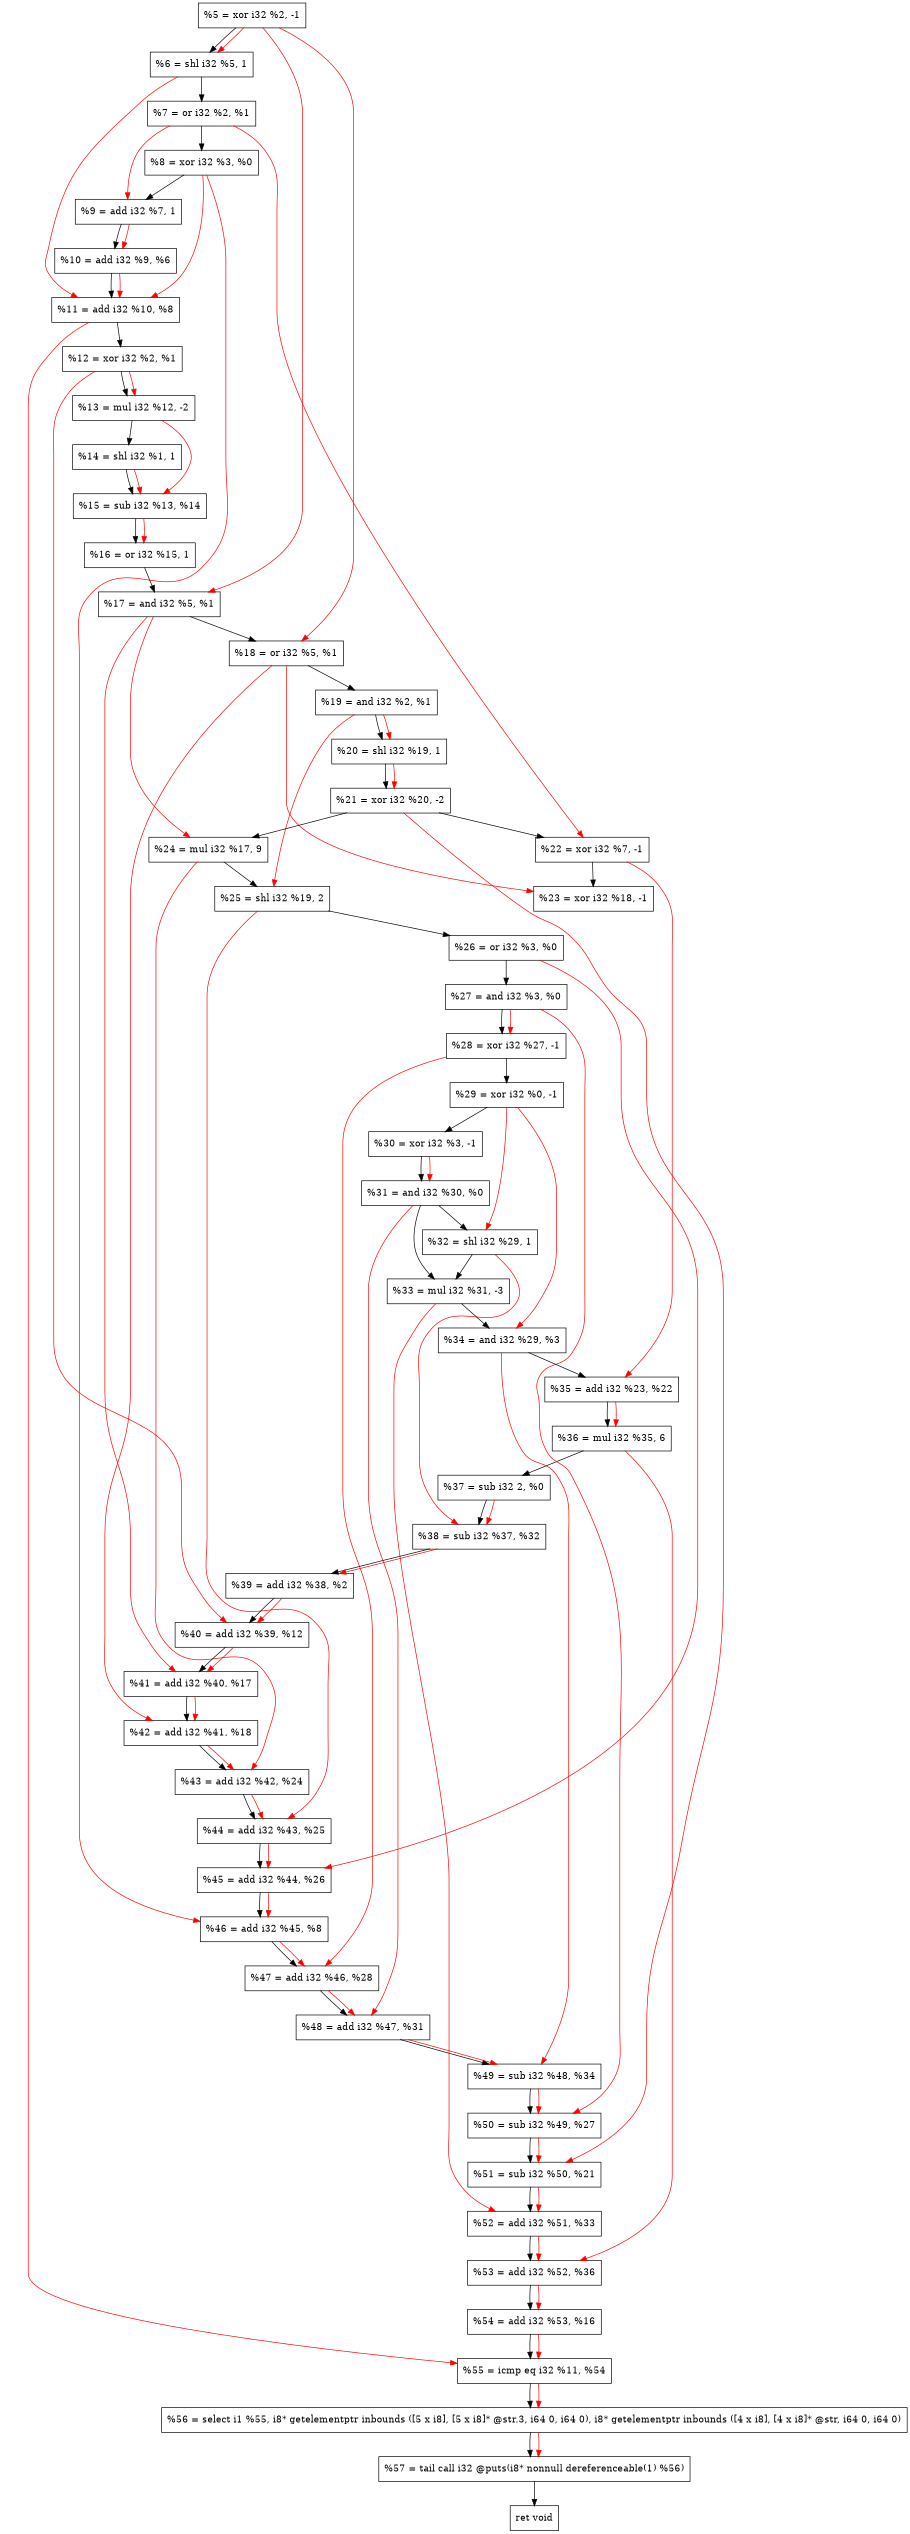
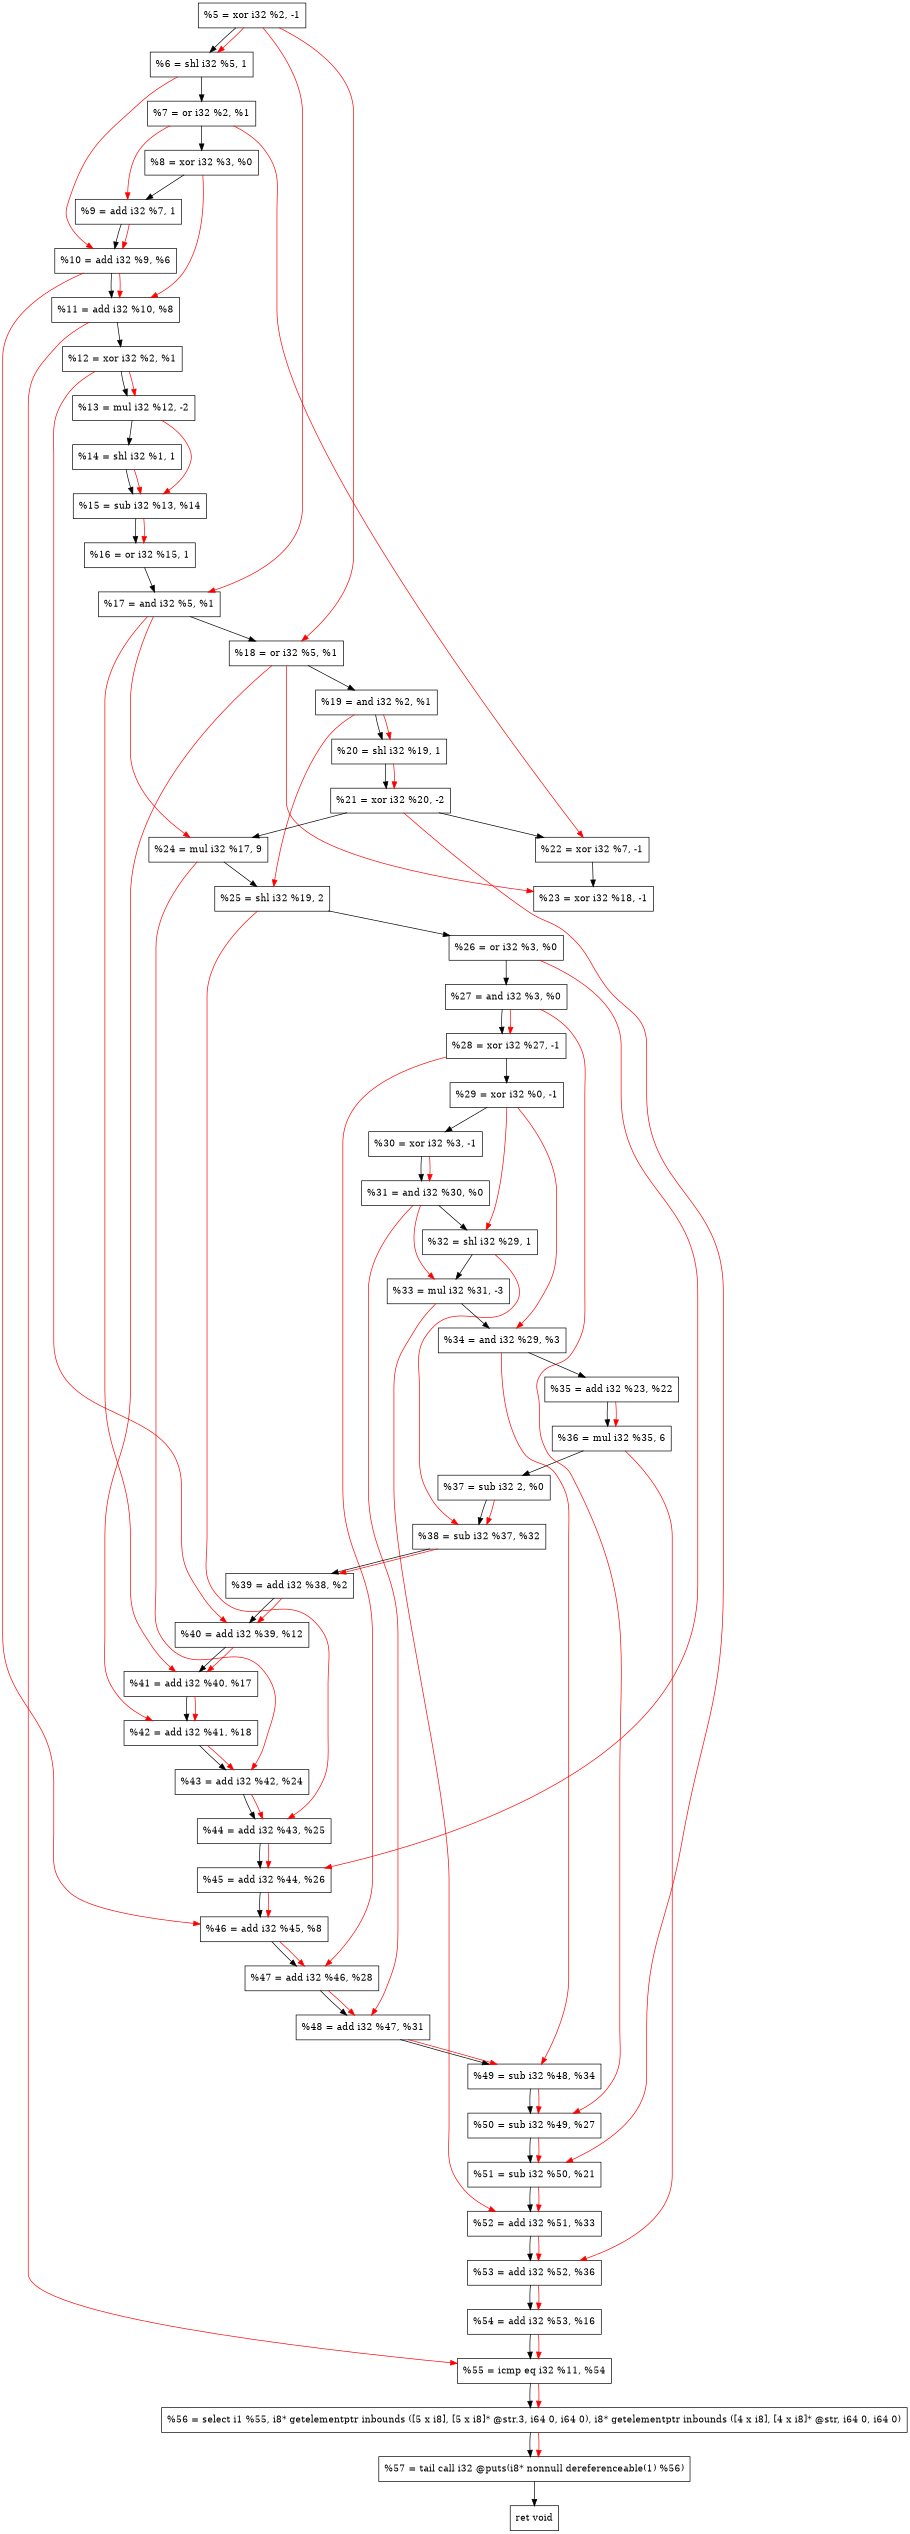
edge "%6 = shl i32 %5, 1" -> "%11 = add i32 %10, %8": now "%6 = shl i32 %5, 1" -> "%10 = add i32 %9, %6"
edge "%8 = xor i32 %3, %0" -> "%46 = add i32 %45, %8": now "%10 = add i32 %9, %6" -> "%46 = add i32 %45, %8"
edge "%22 = xor i32 %7, -1" -> "%35 = add i32 %23, %22": removed
edge "%31 = and i32 %30, %0" -> "%33 = mul i32 %31, -3": color black -> red
